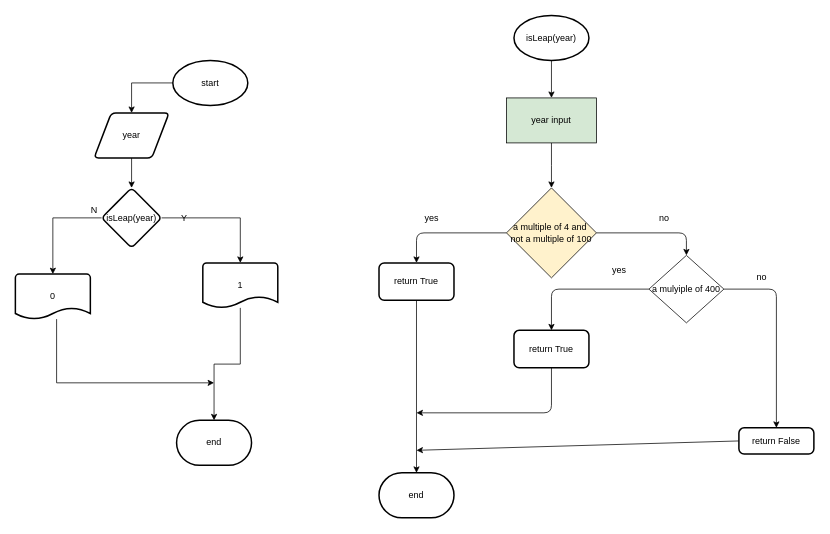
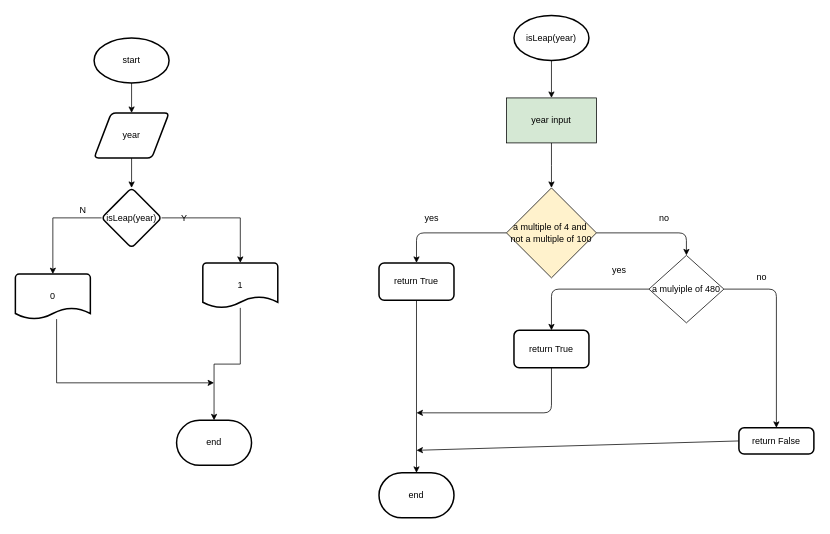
node "start": moved (210, 83) -> (132, 60)
node "N": moved (94, 210) -> (83, 210)
node "a mulyiple of 400": label "a mulyiple of 400" -> "a mulyiple of 480"
